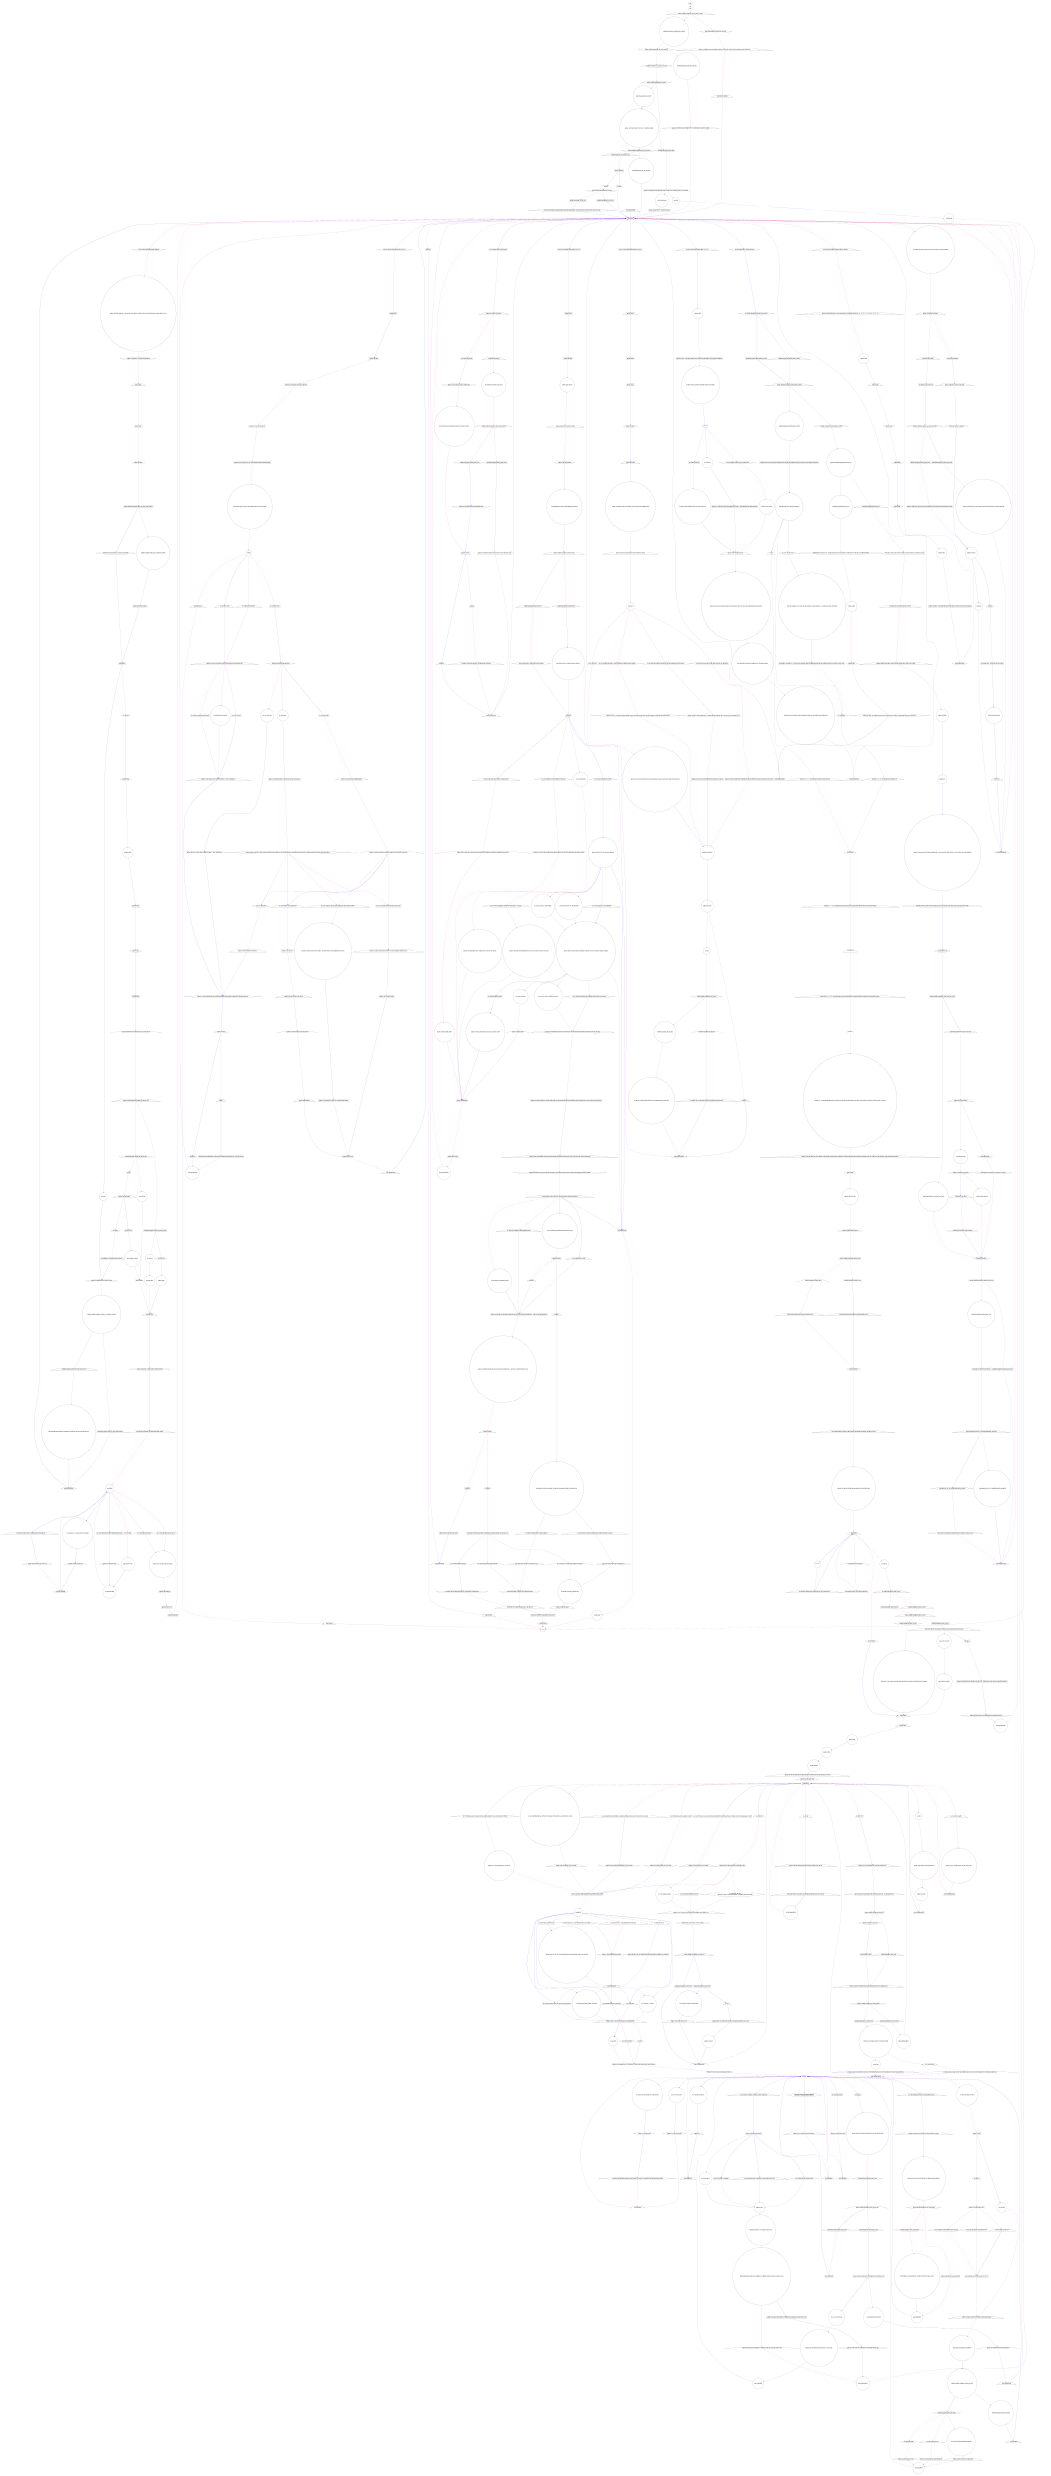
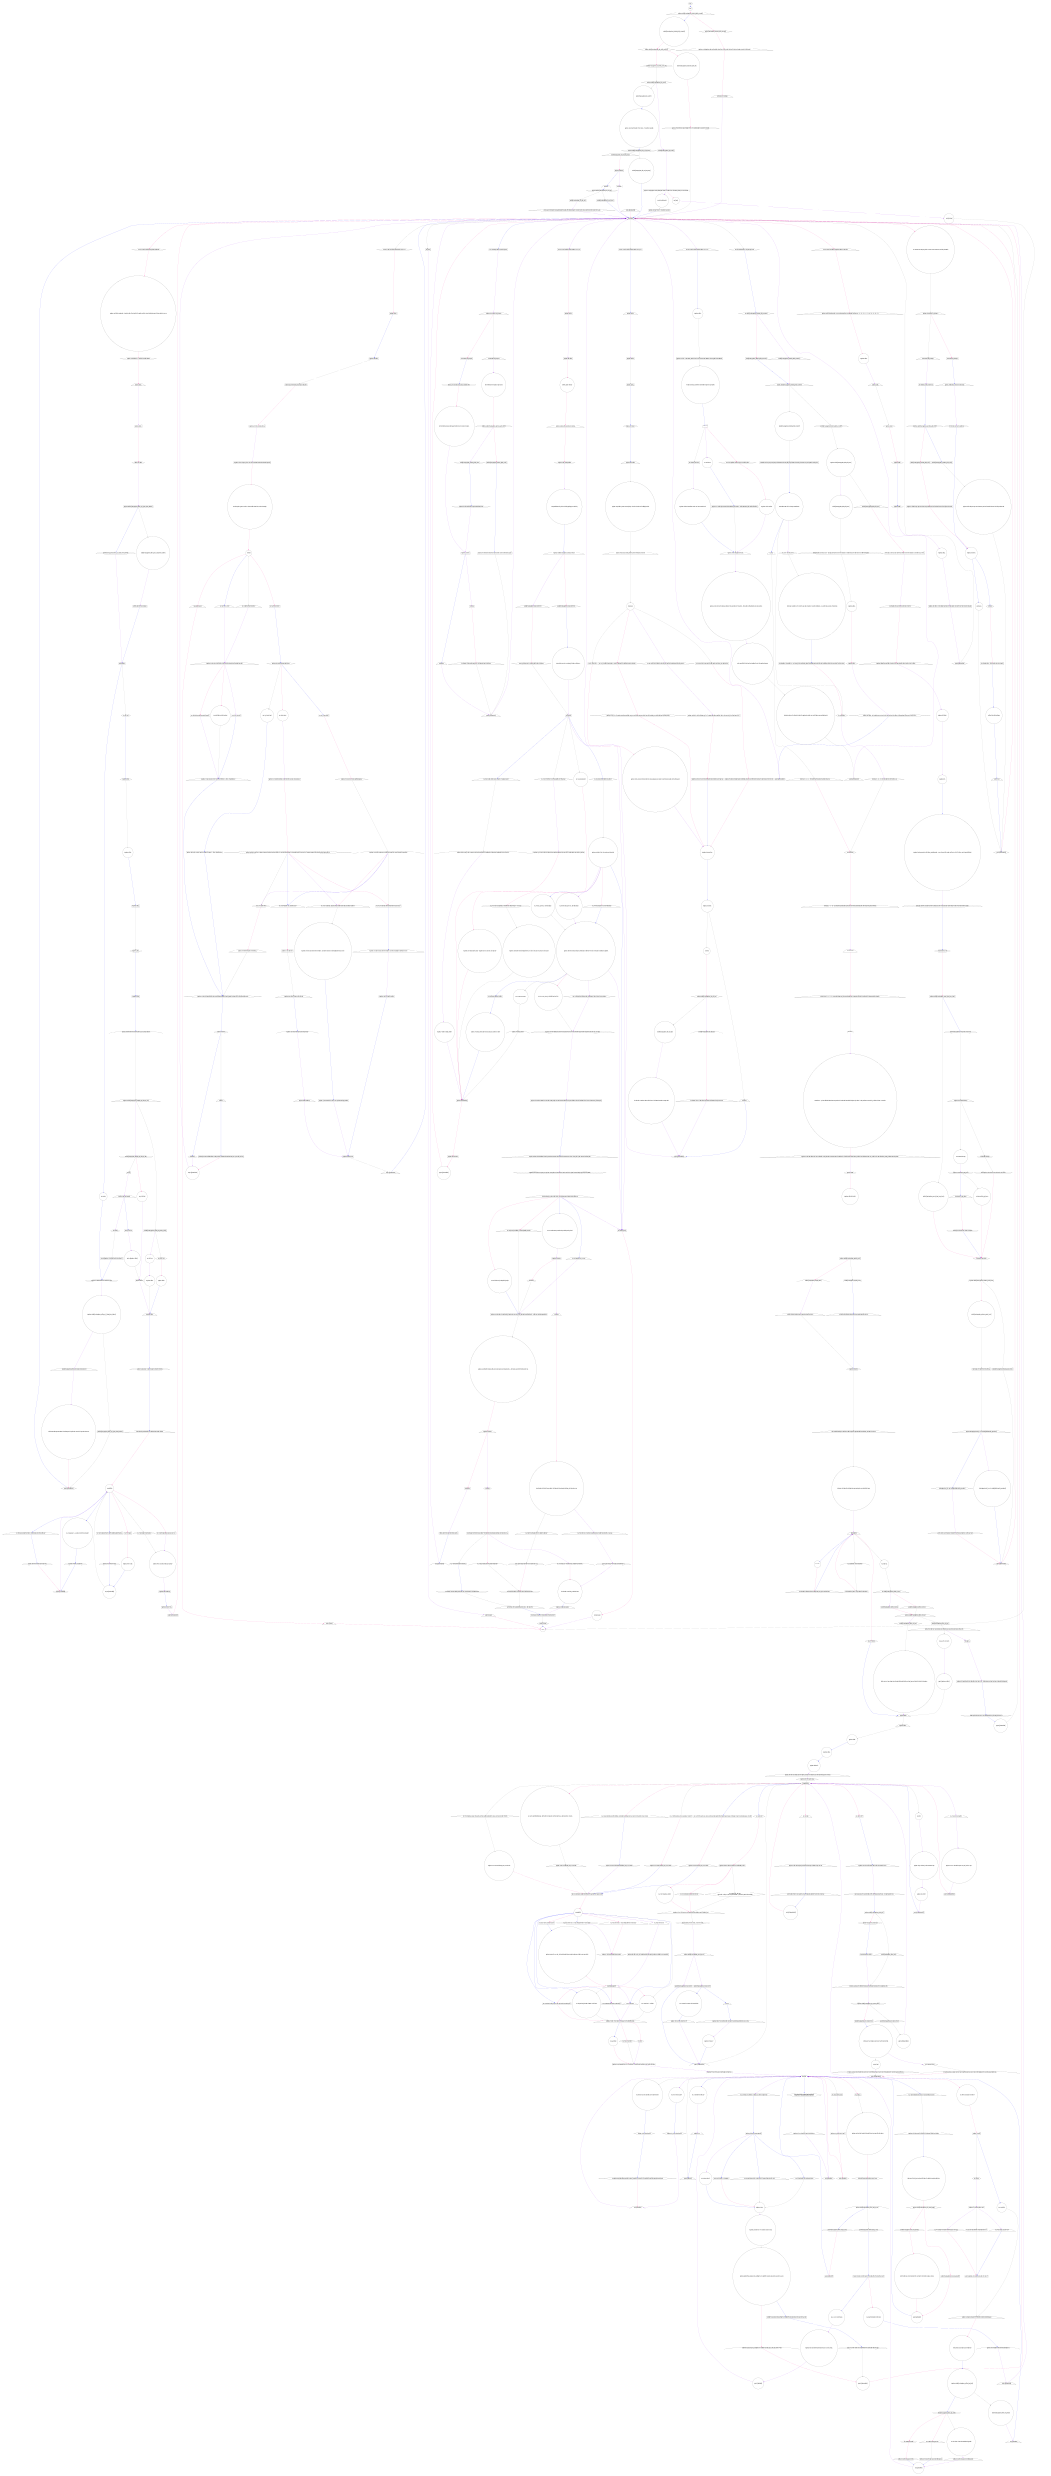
node "Empathy: The saddest sound in the world.": removed
